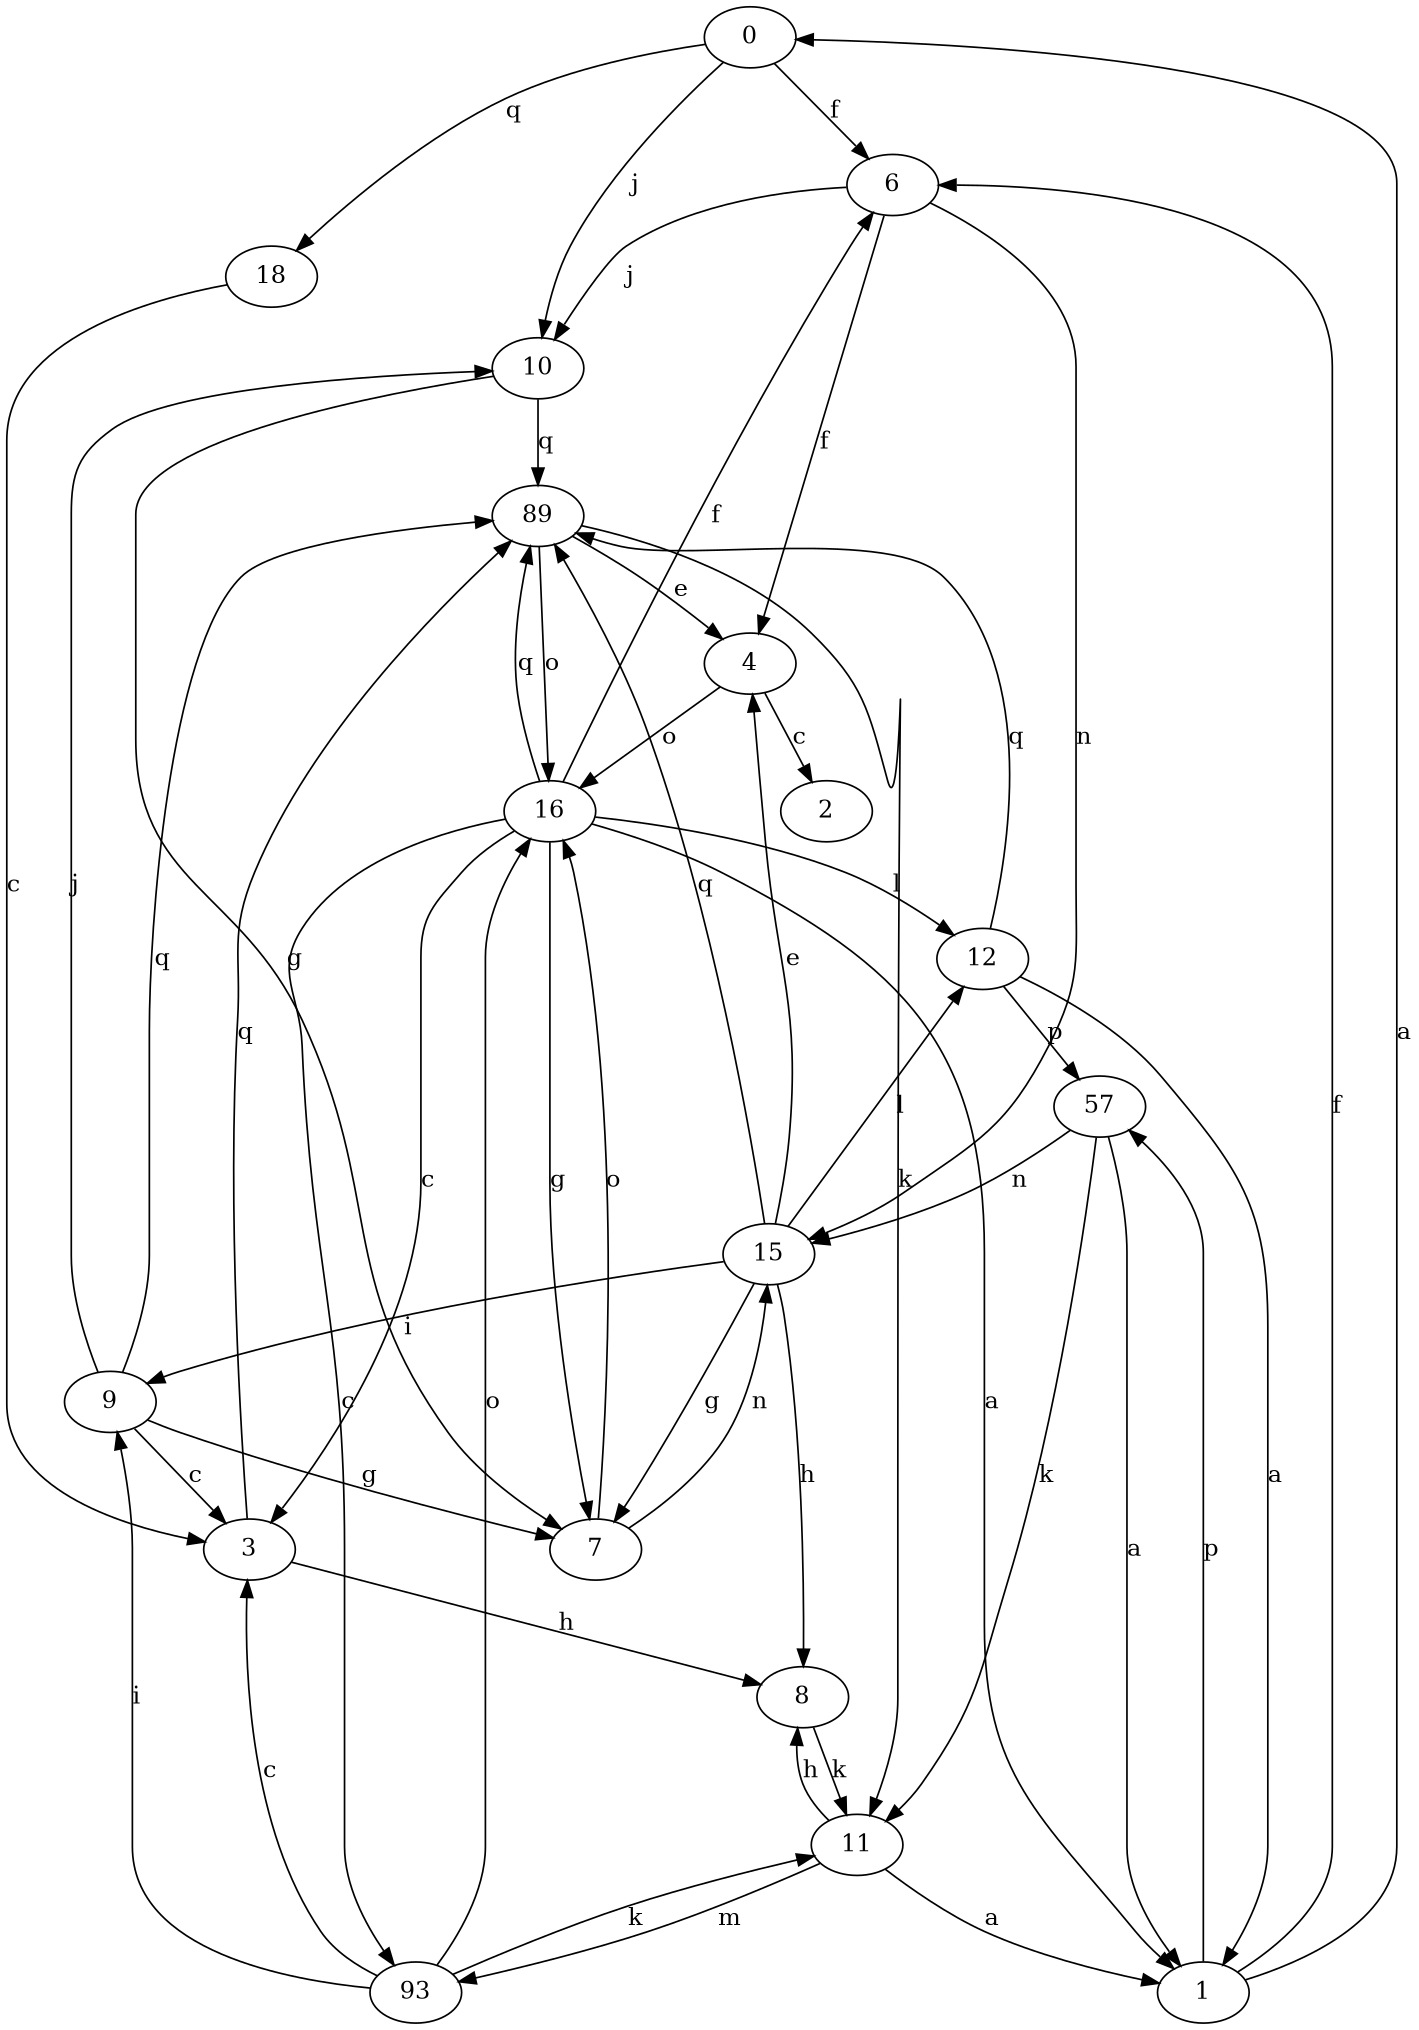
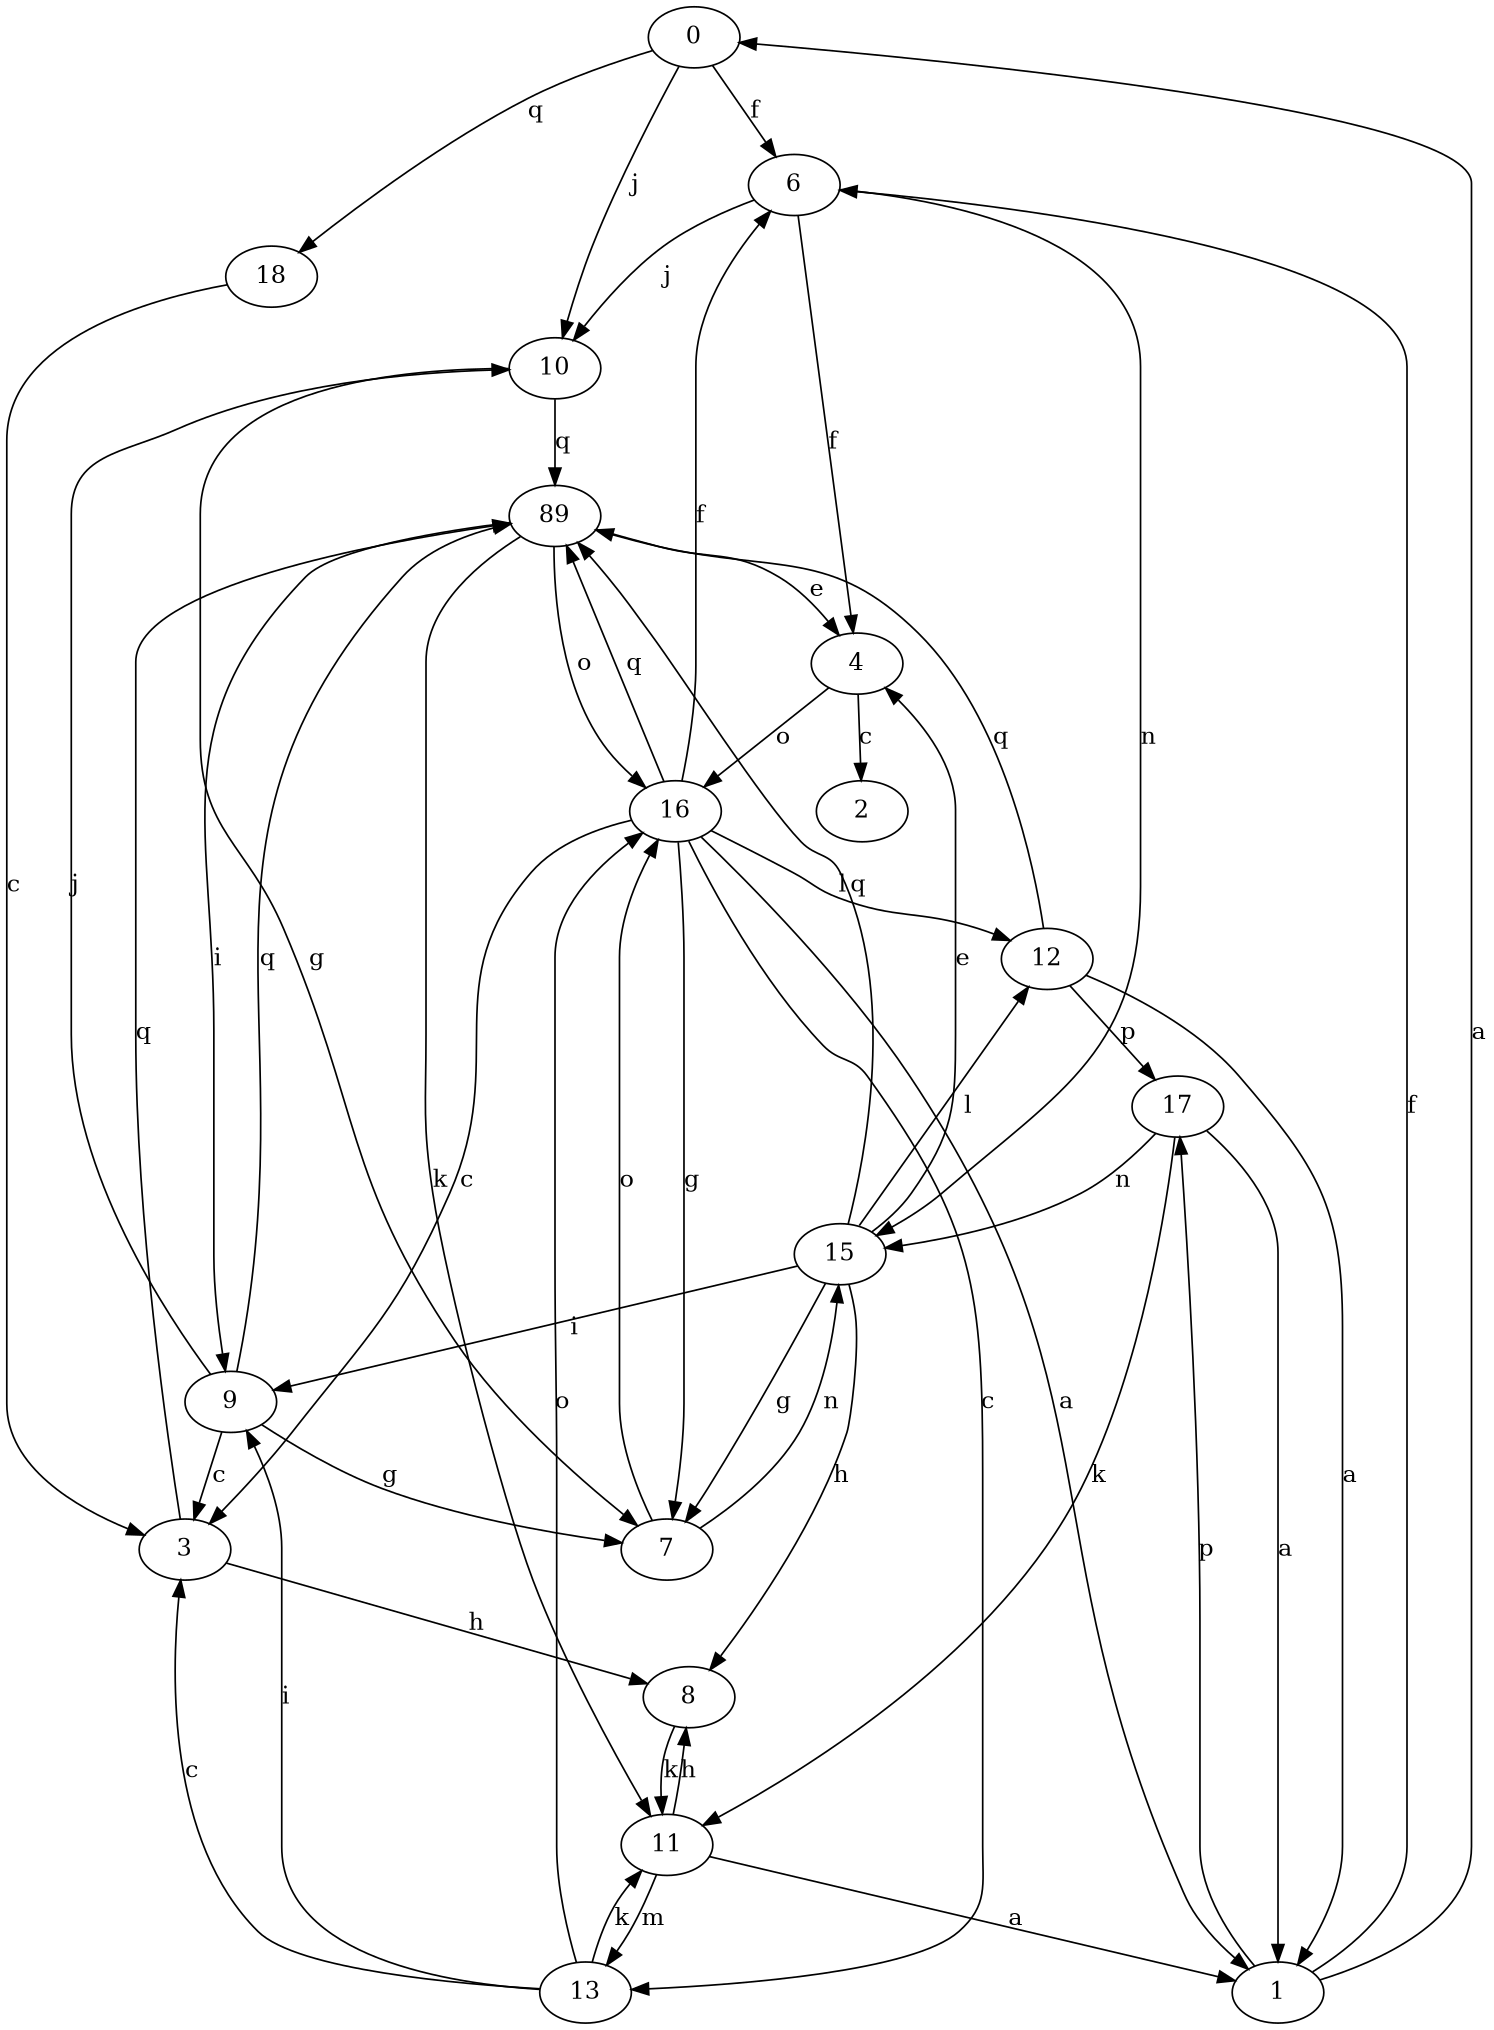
edge "89" -> "9": added, label "i"
node "57": label "57" -> "17"
node "93": label "93" -> "13"
